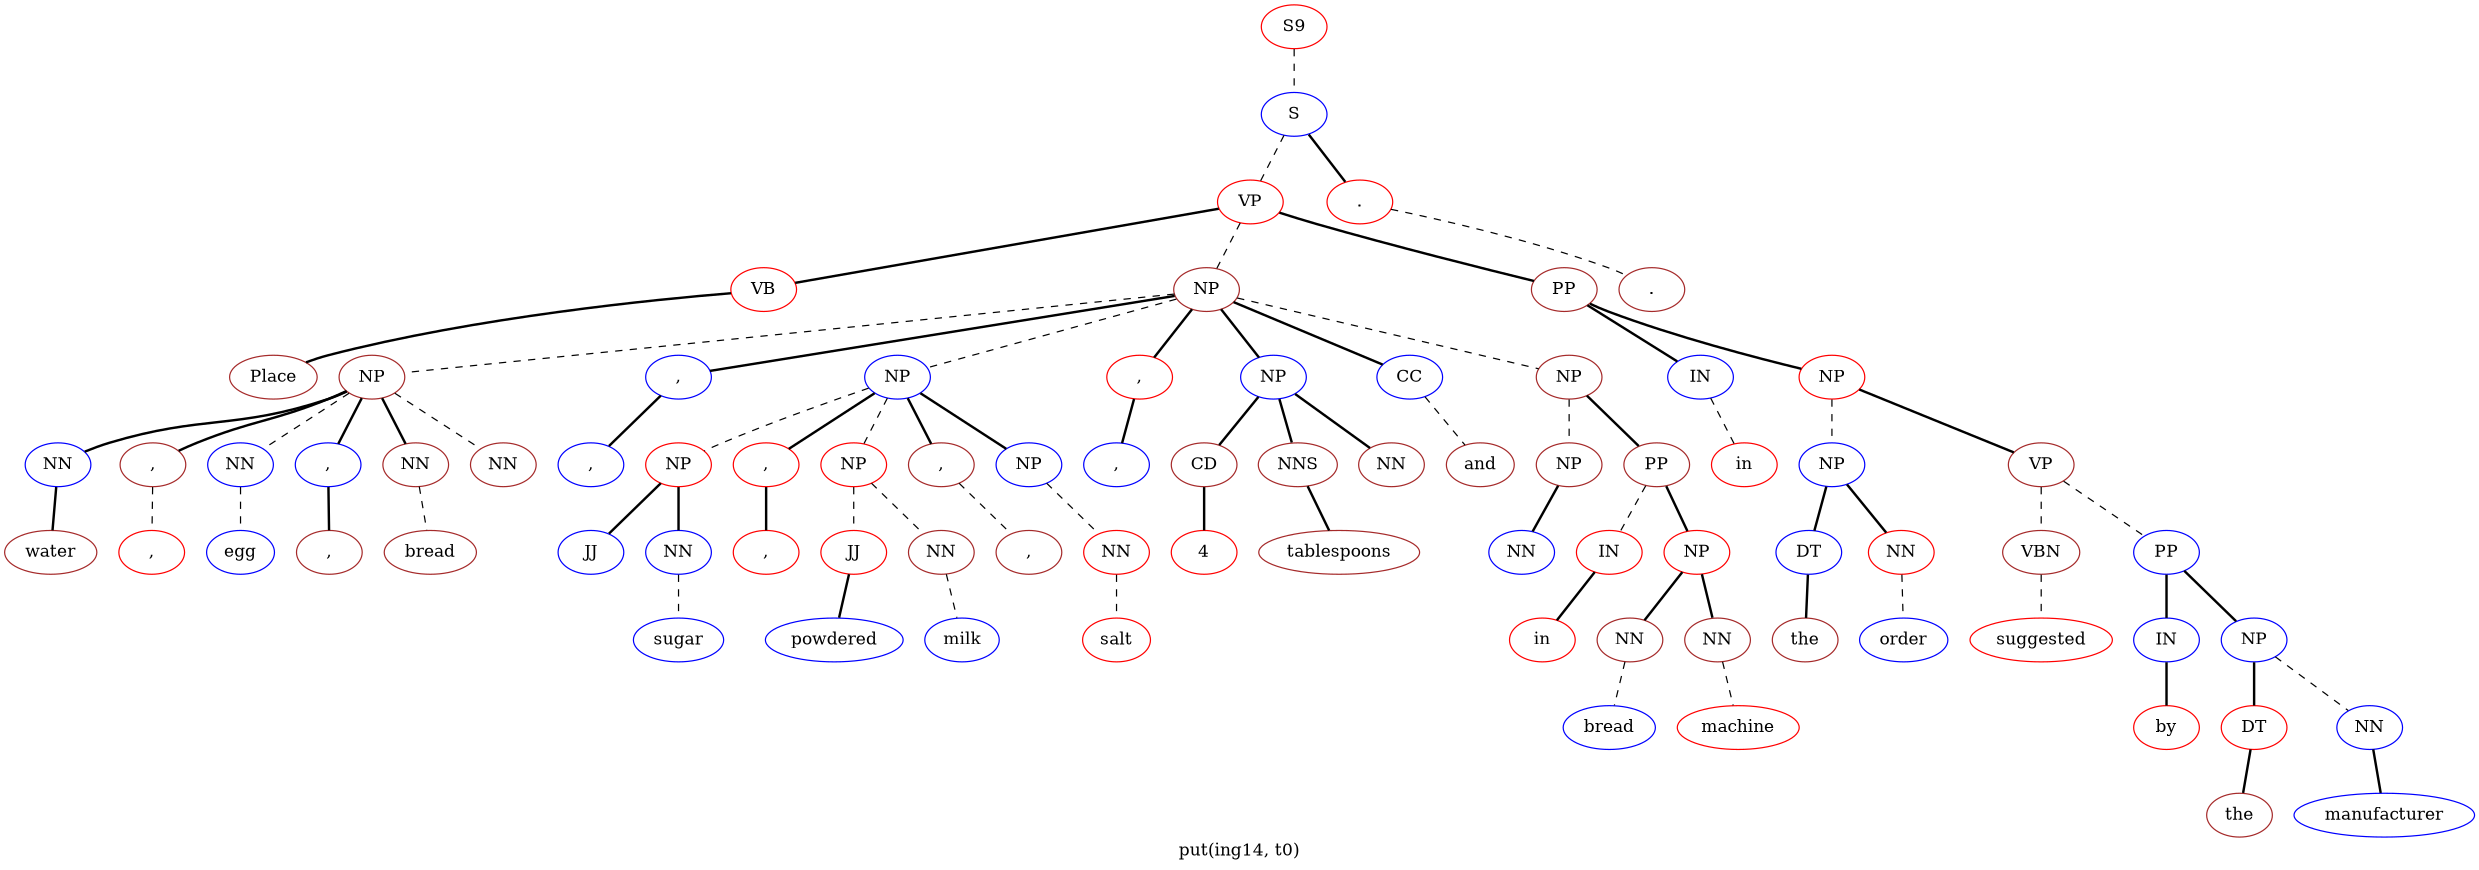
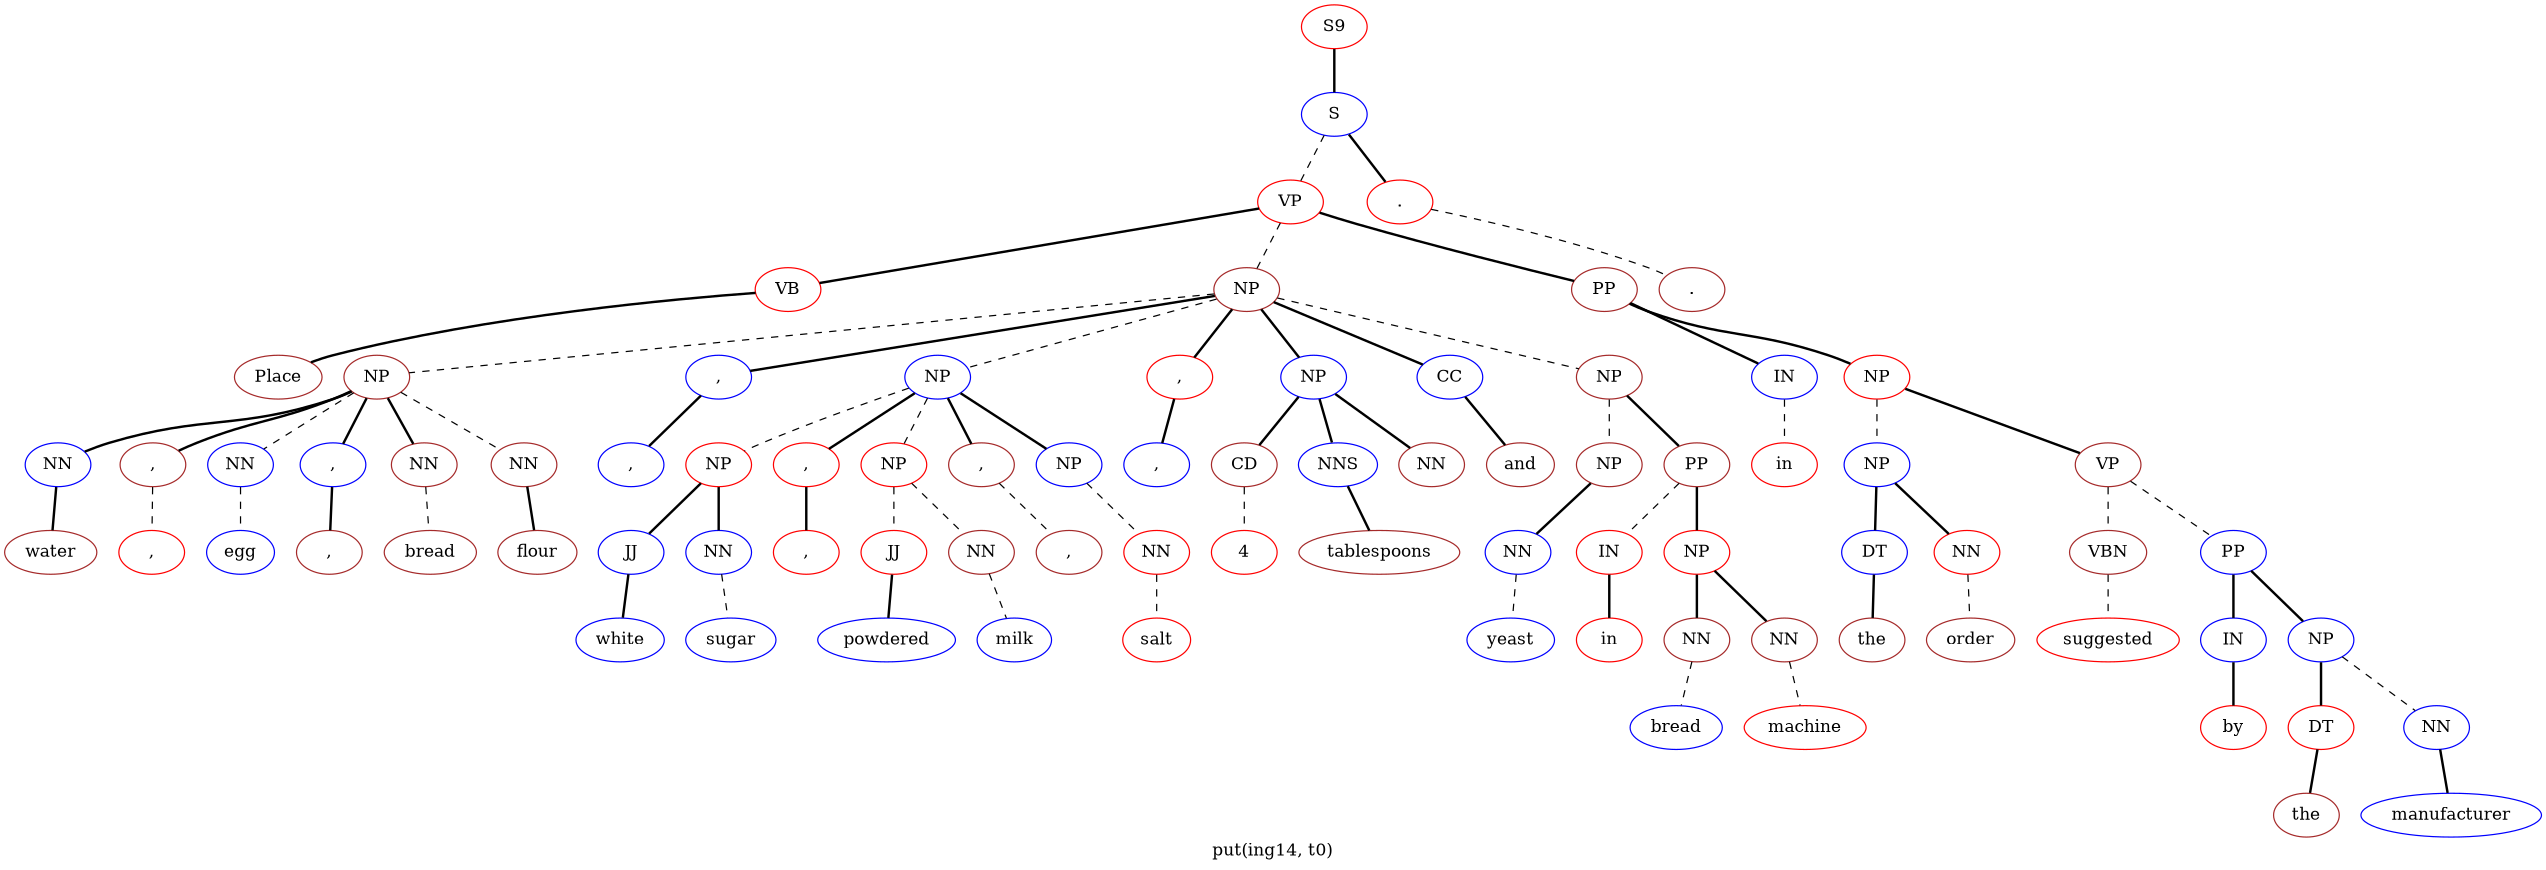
edge "S9" -- "S": style dashed -> bold
edge "CC" -- "and": style dashed -> bold
node "NNS": color brown -> blue
edge "CD" -- "4": style bold -> dashed
node "flour": added
node "white": added
node "yeast": added
node "order": color blue -> brown
